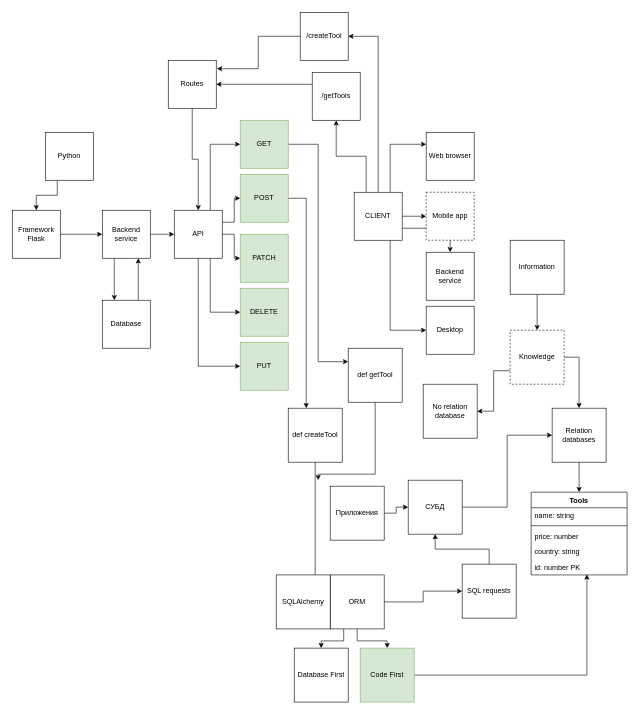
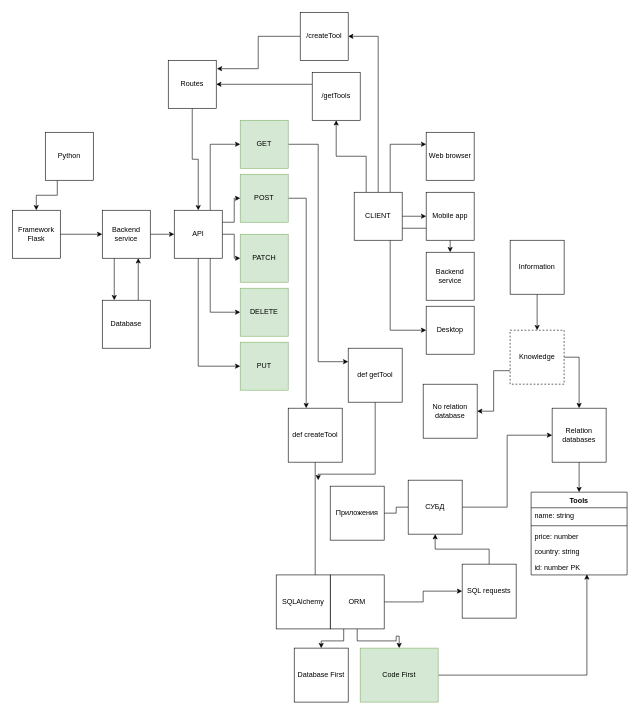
node "Mobile app": style dashed -> solid
edge "Приложения" -> "СУБД": arrowhead classic -> none
node "Code First": size 54x54 -> 78x54
